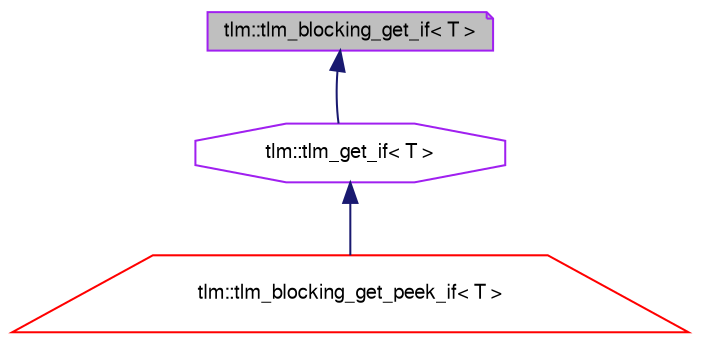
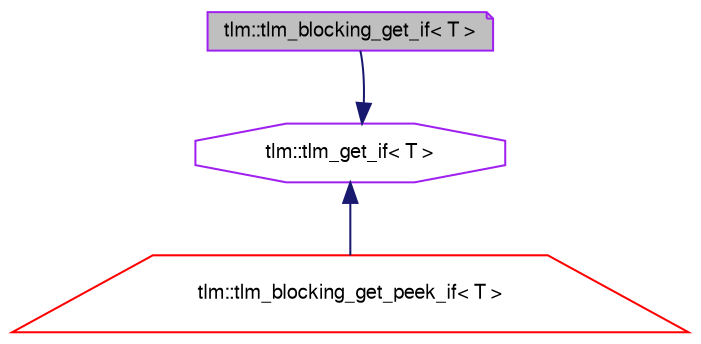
edge "tlm::tlm_get_if< T >" -> "tlm::tlm_blocking_get_if< T >": reversed
